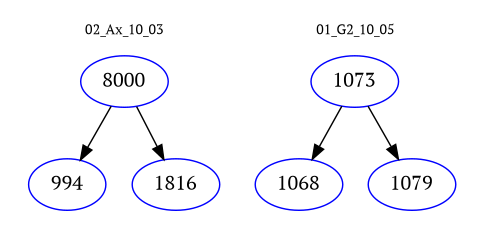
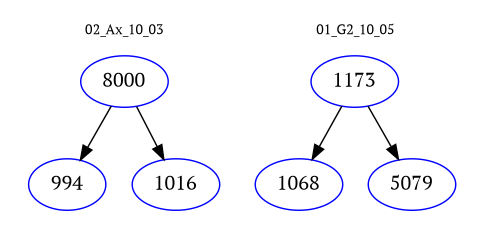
node "1073": label "1073" -> "1173"
node "1816": label "1816" -> "1016"
node "1079": label "1079" -> "5079"
